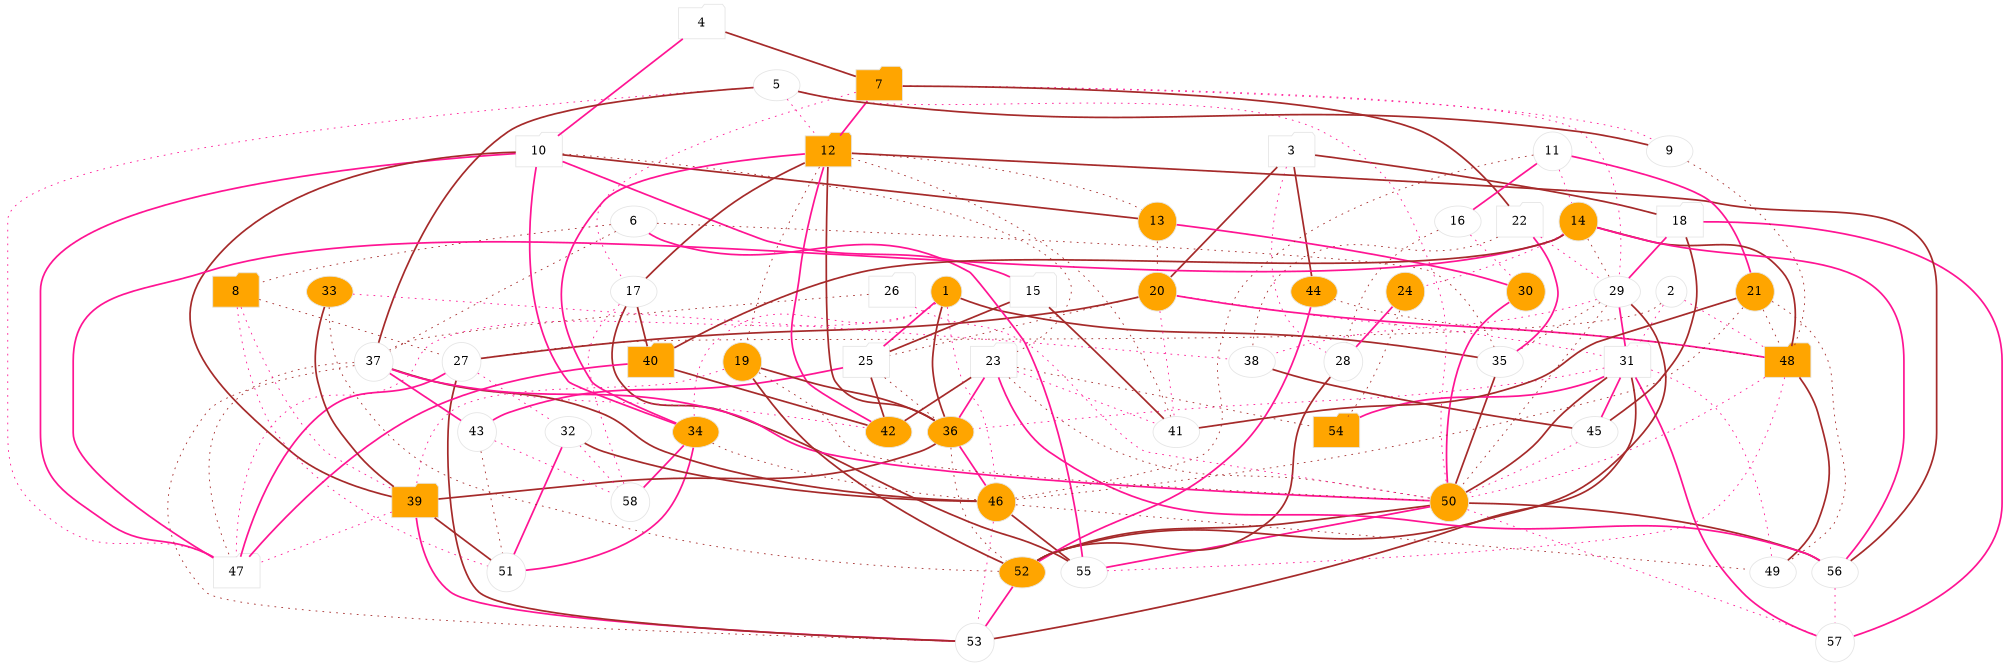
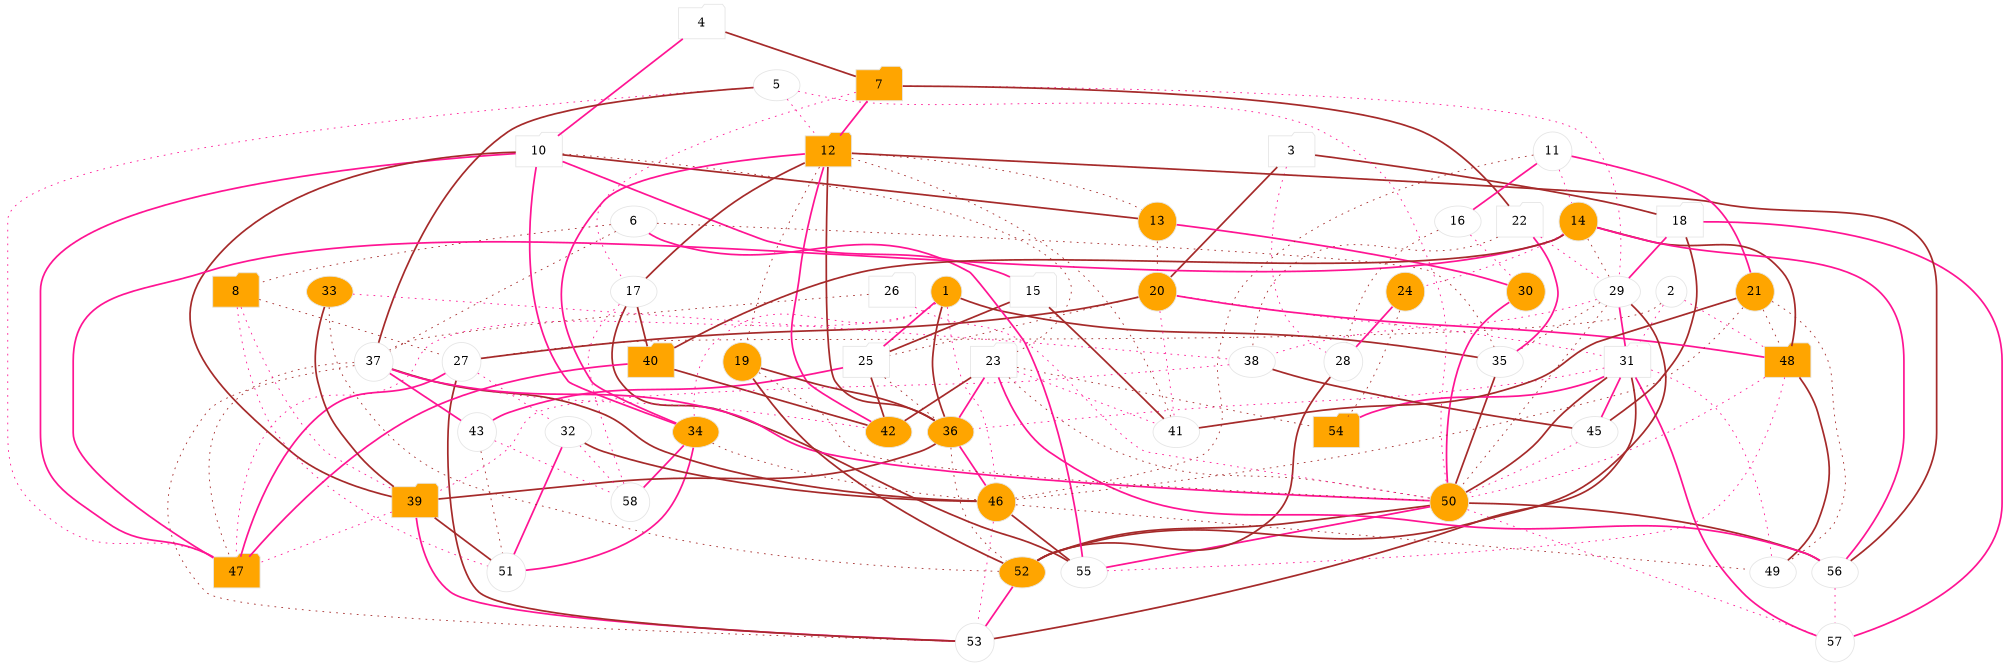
node "9": removed
node "44": removed
edge "19" -- "39": now "38" -- "39"
node "47": fillcolor white -> orange
